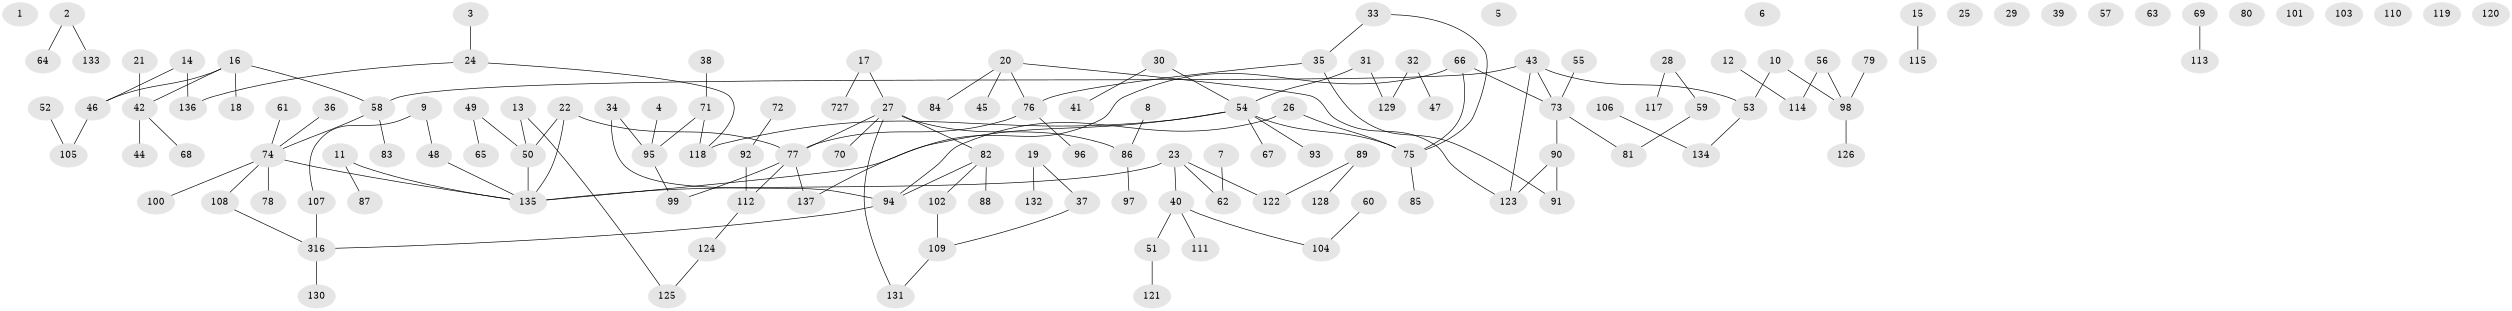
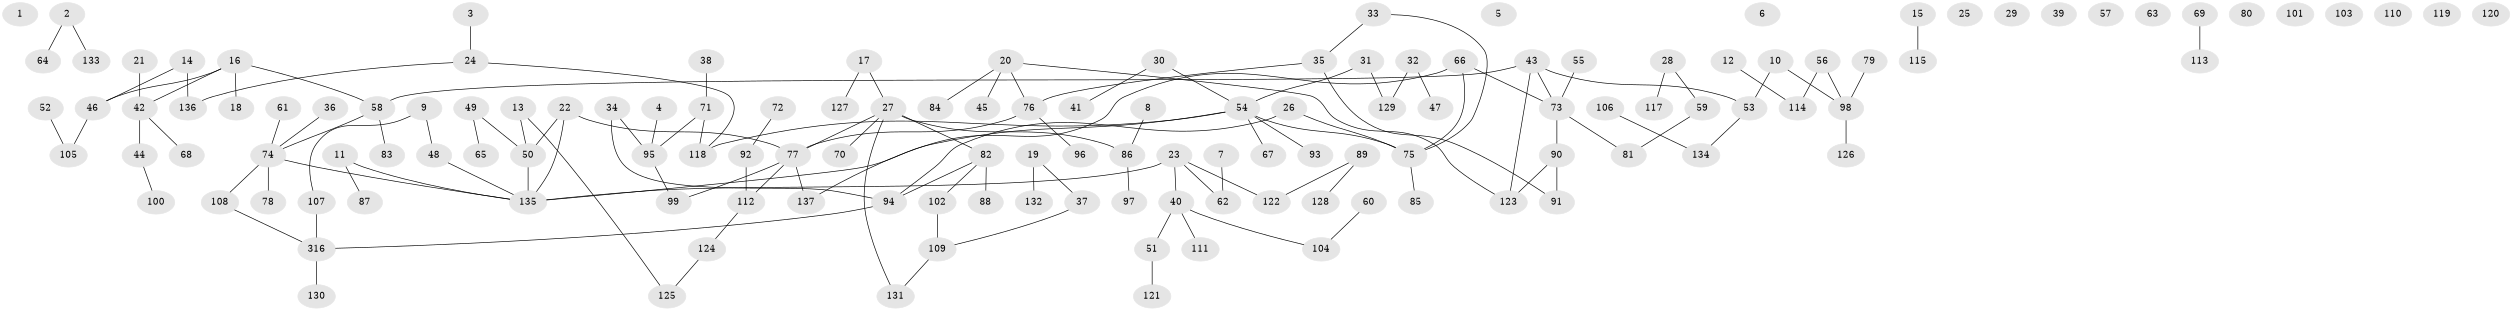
node "727": label "727" -> "127"
edge "74" -- "100": now "44" -- "100"
